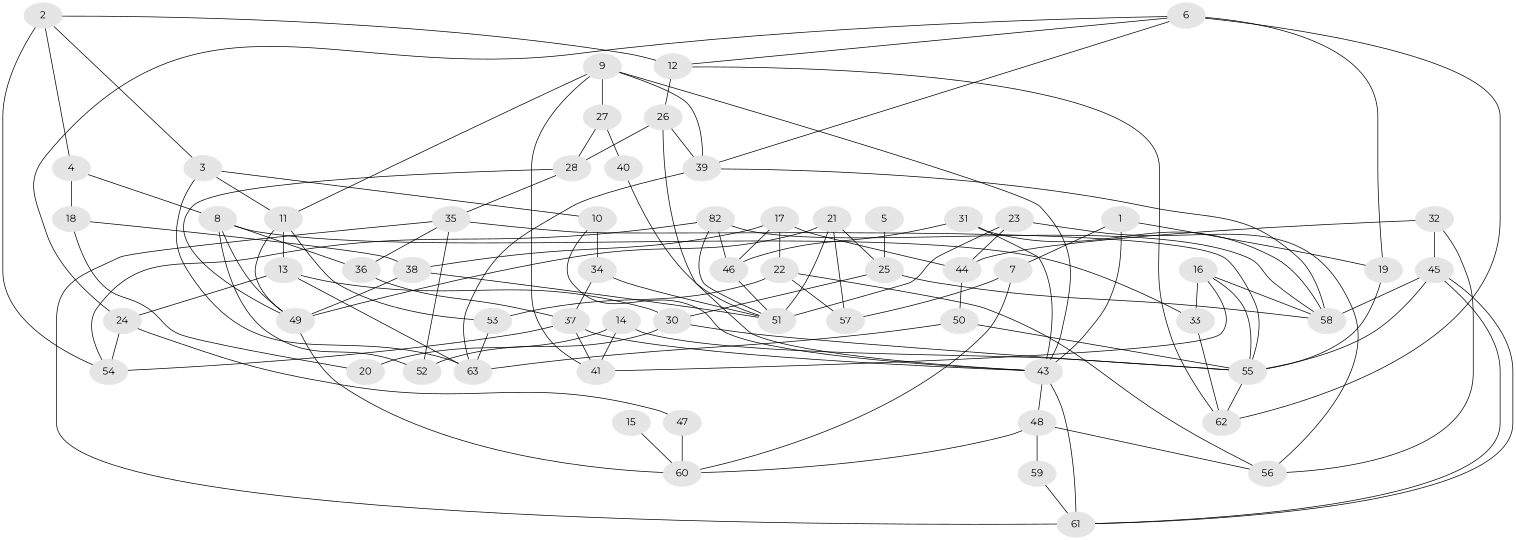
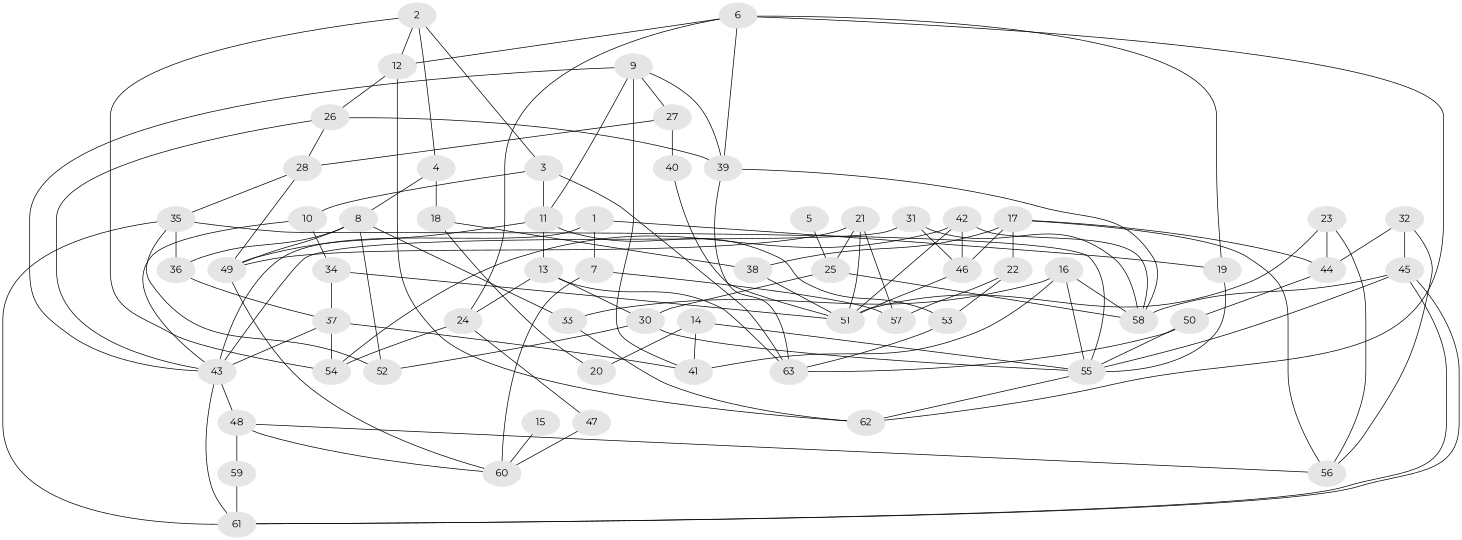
node "82": label "82" -> "42"
edge "38" -- "49": removed
edge "22" -- "56": now "17" -- "56"
